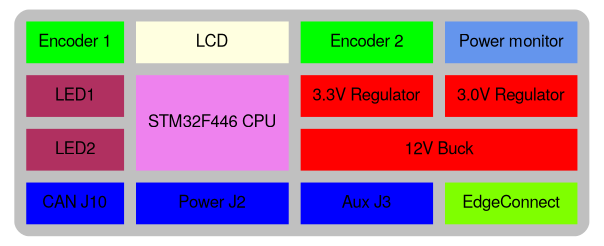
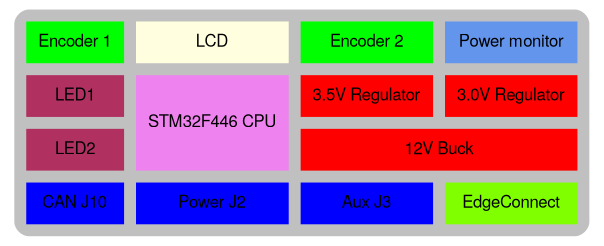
node "Encoder 1": text "3.3V Regulator" -> "3.5V Regulator"
